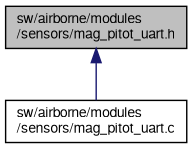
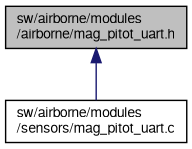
node "sw/airborne/modules /sensors/mag_pitot_uart.h": label "sw/airborne/modules /sensors/mag_pitot_uart.h" -> "sw/airborne/modules /airborne/mag_pitot_uart.h"
